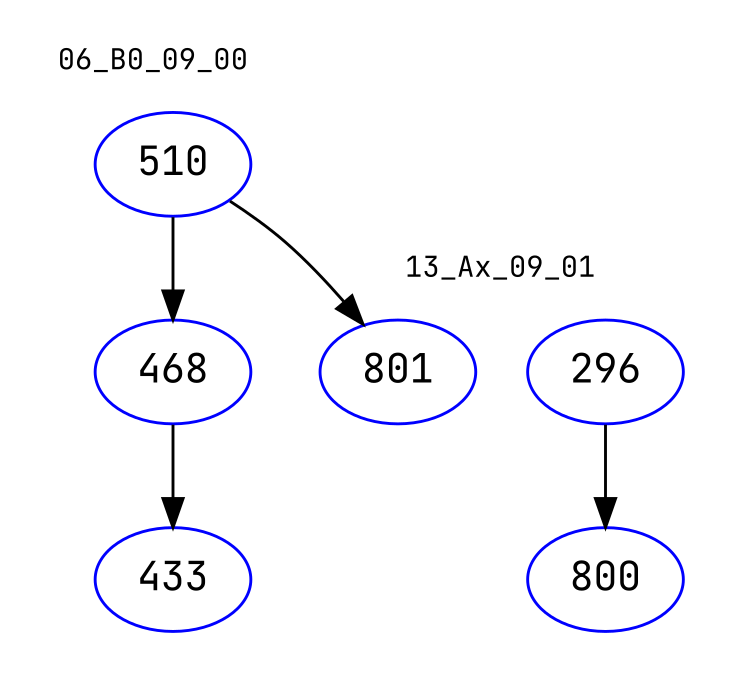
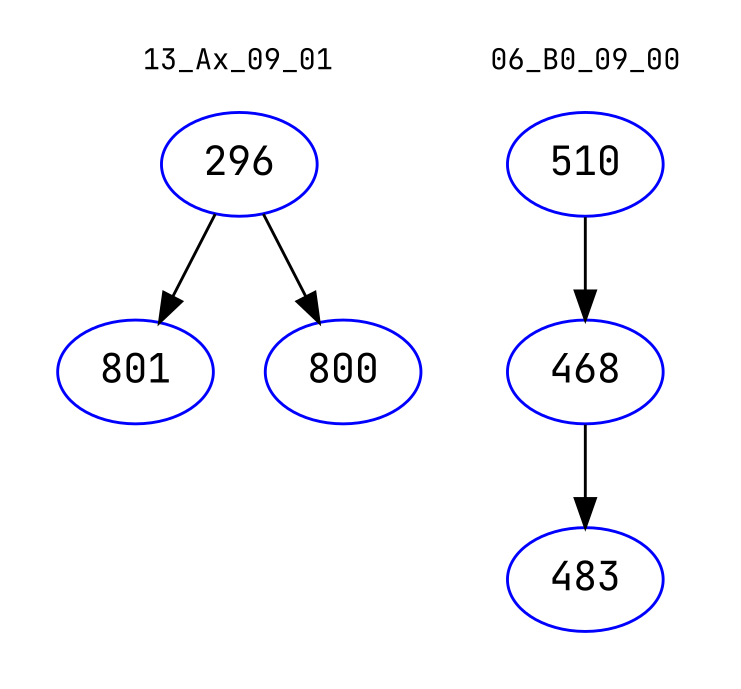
edge "510" -> "801": now "296" -> "801"
node "433": label "433" -> "483"
